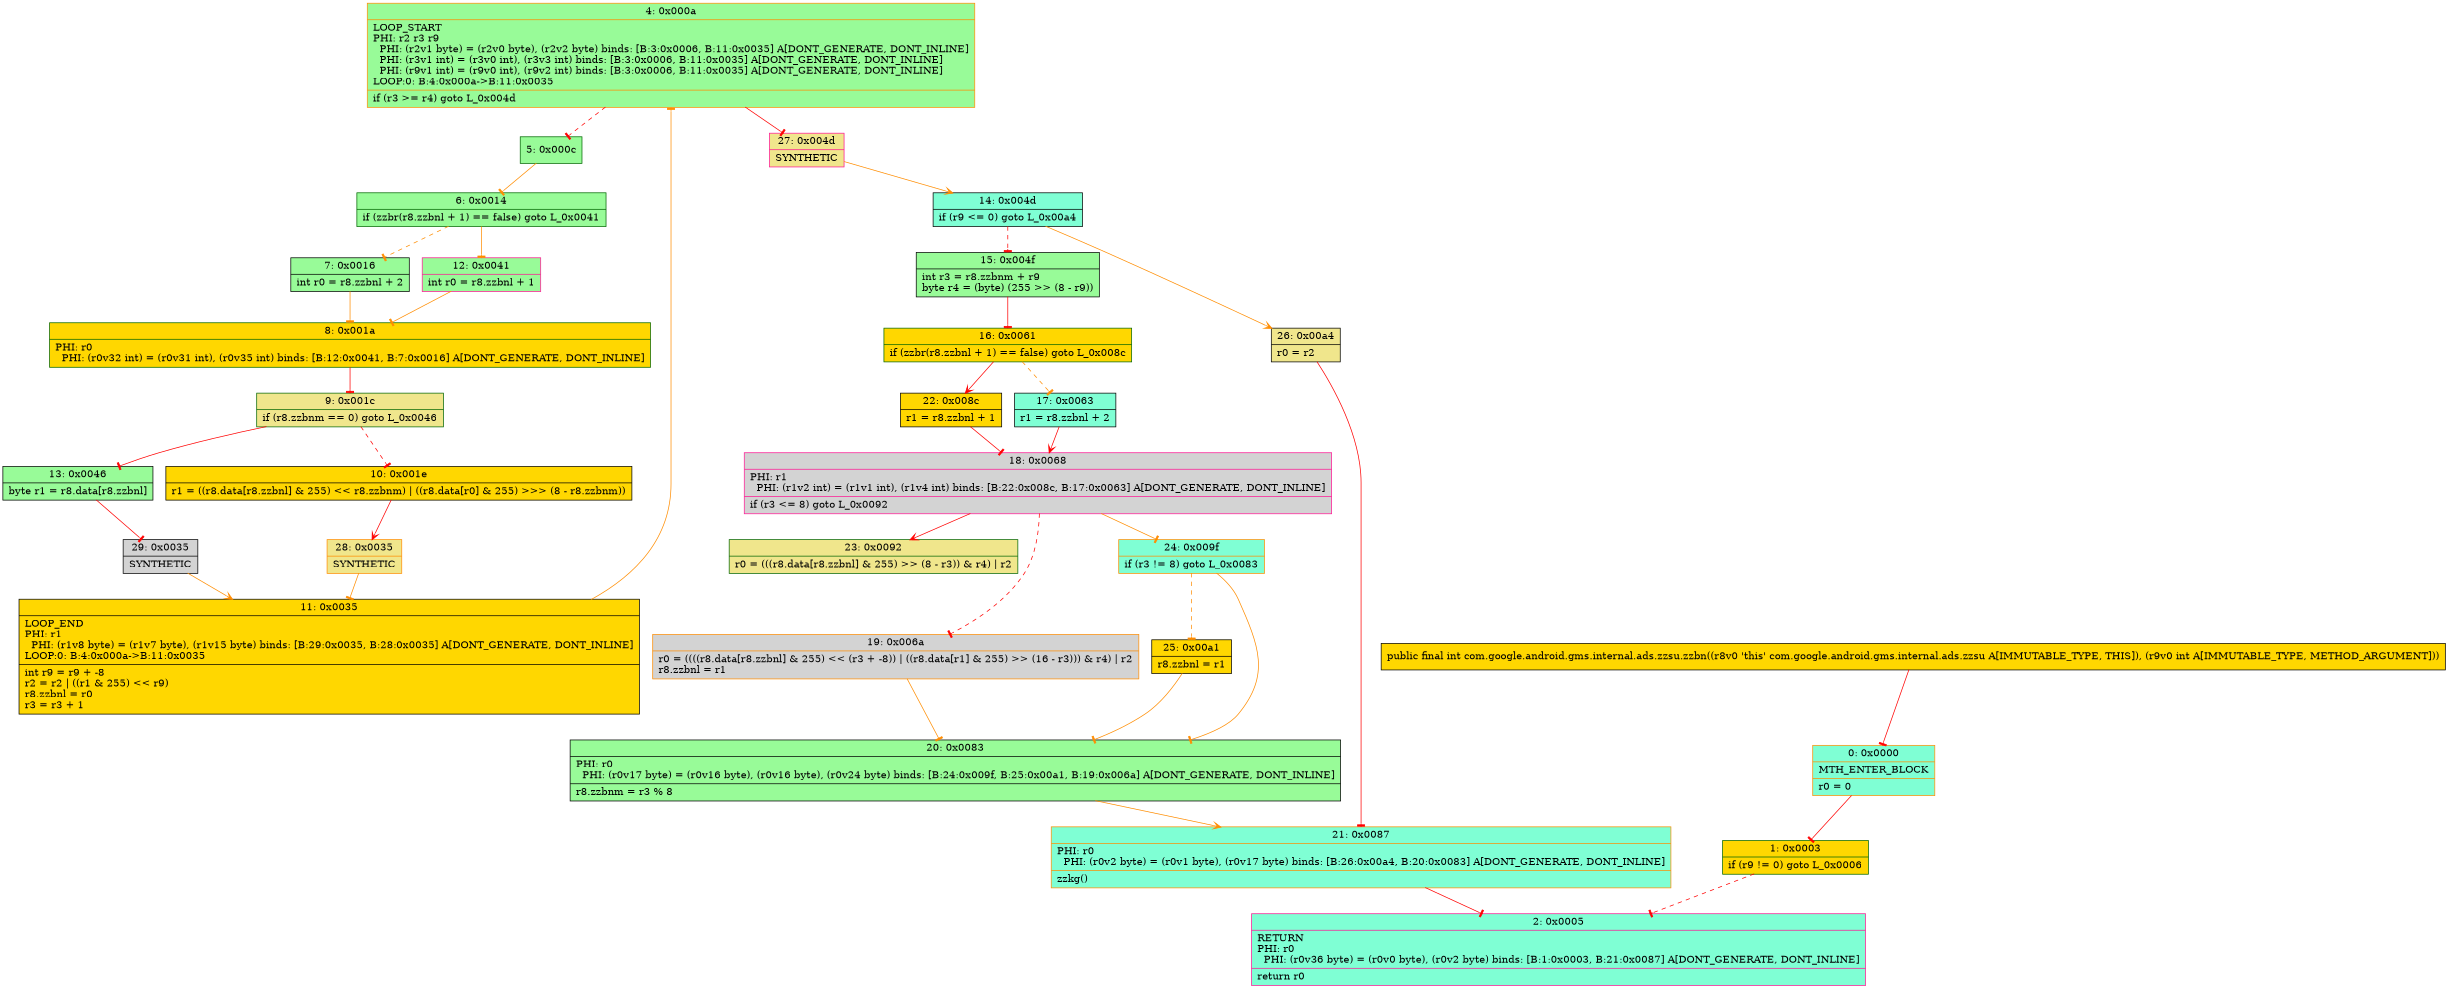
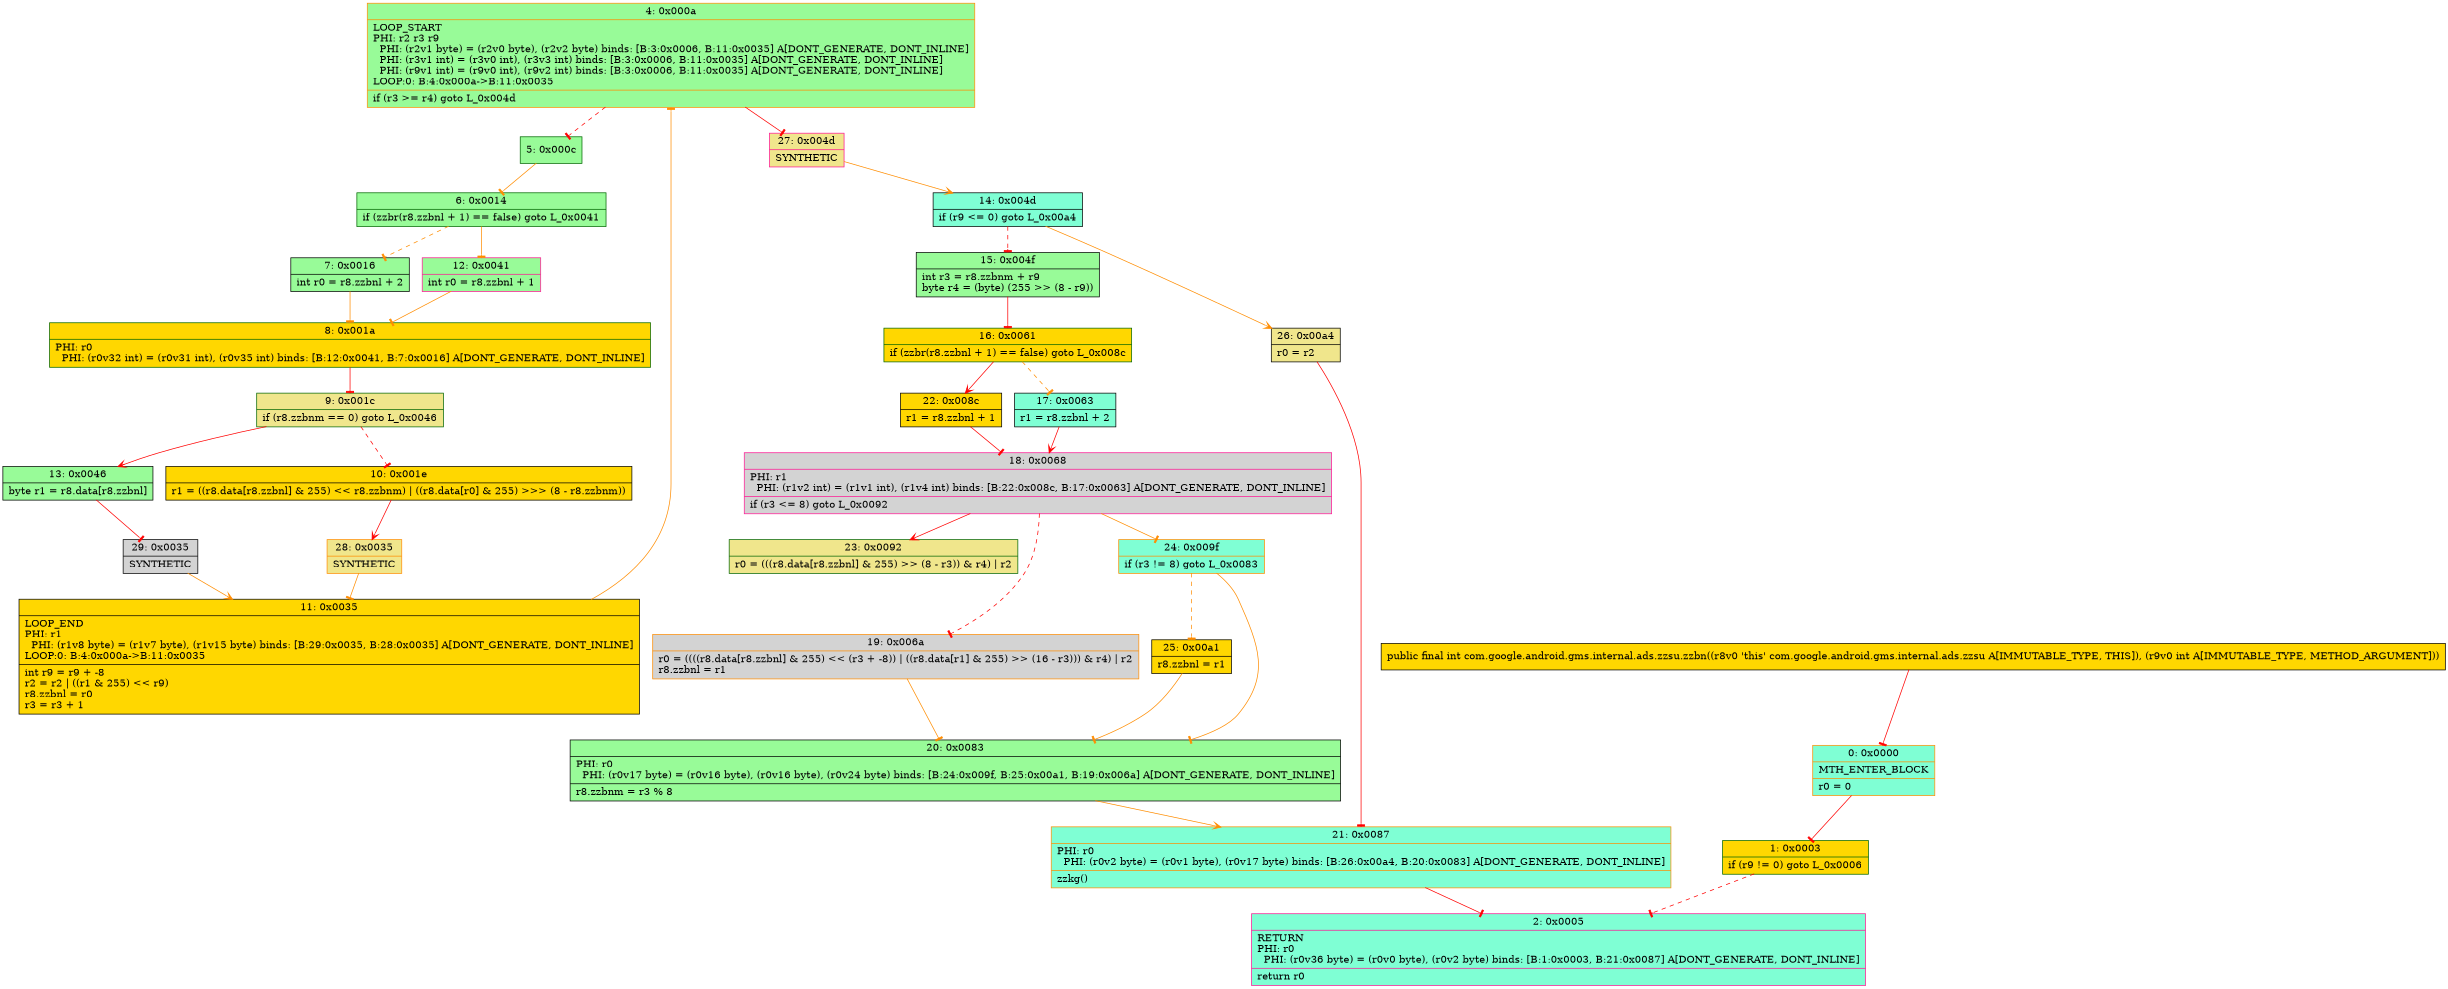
edge "9: 0x001c" -> "13: 0x0046": arrowhead tee -> vee
